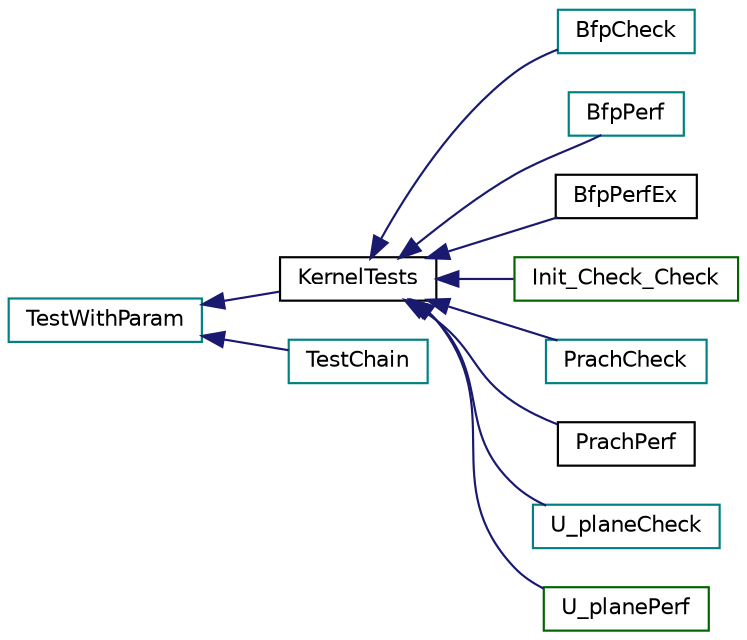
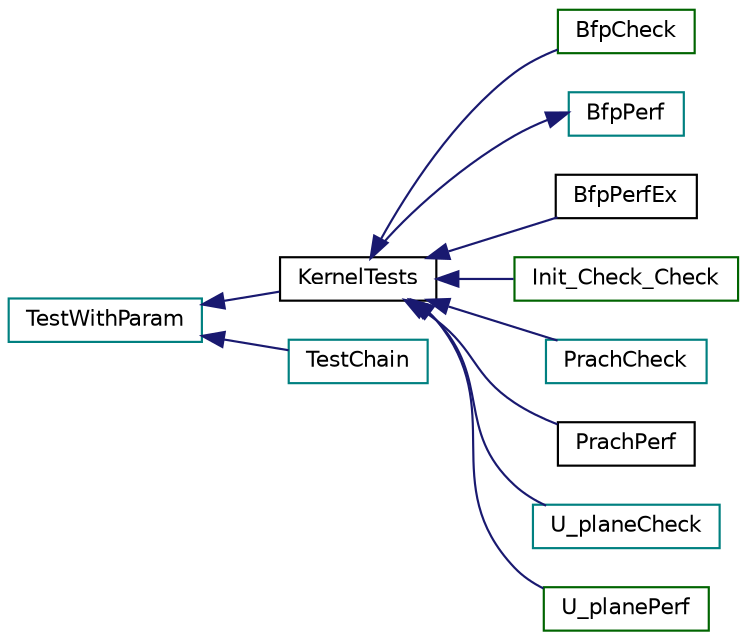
node "BfpCheck": color teal -> darkgreen
edge "BfpPerf" -> "KernelTests": reversed
